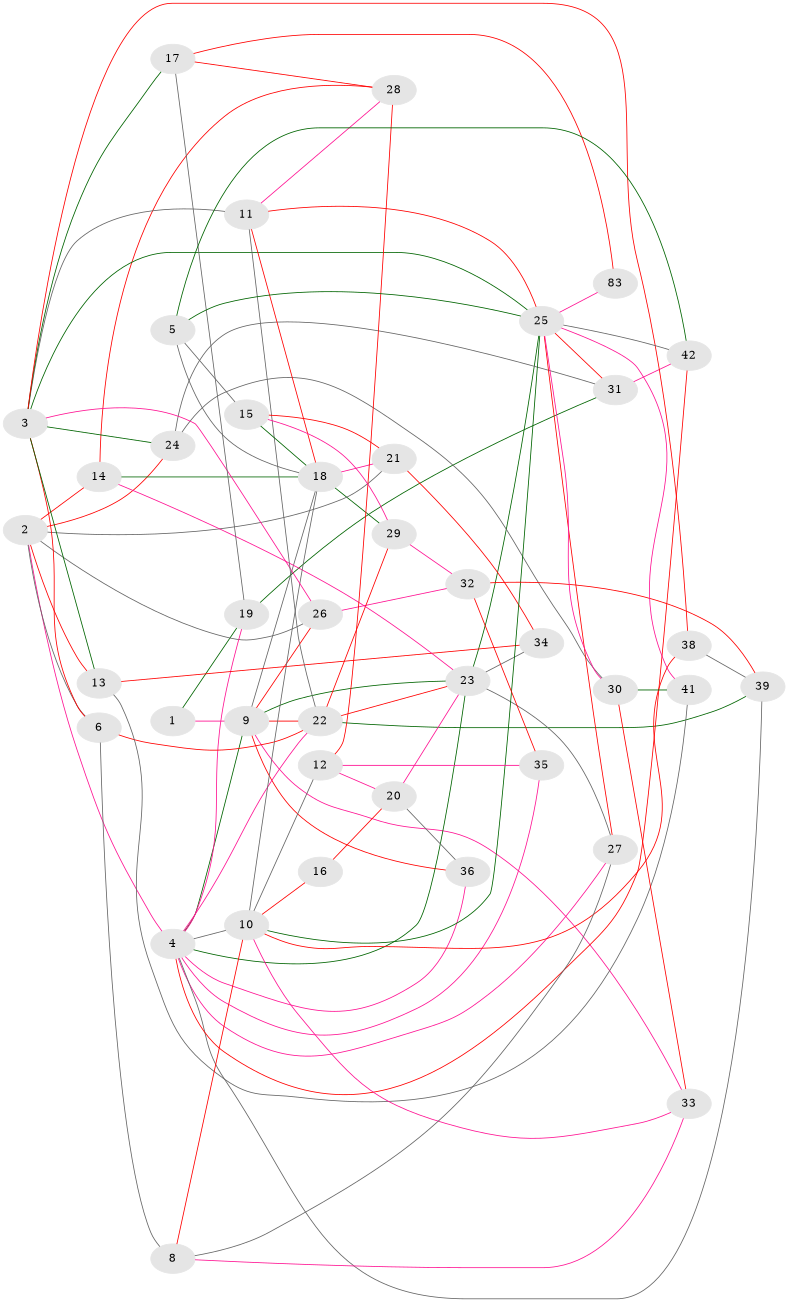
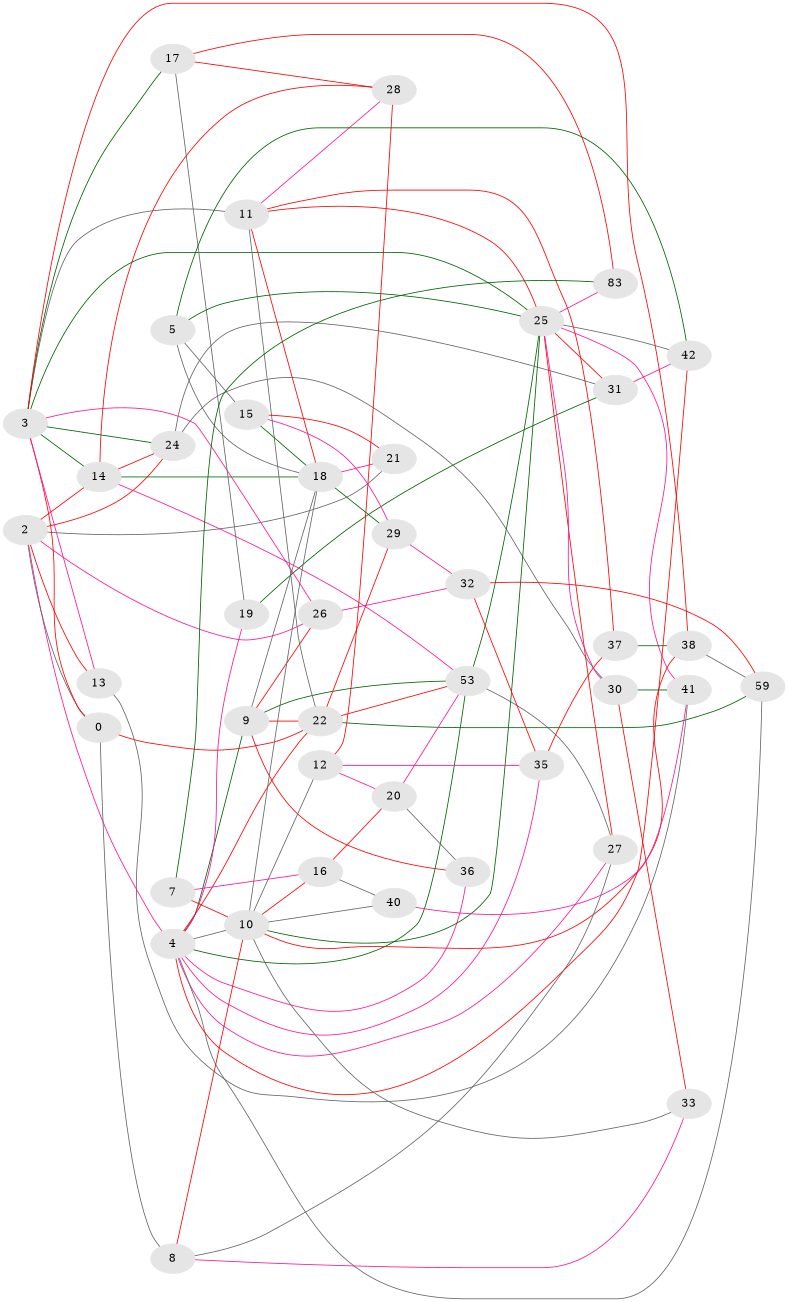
edge "3" -- "14": added
edge "24" -- "14": added
edge "3" -- "13": color darkgreen -> deeppink
edge "2" -- "26": color gray40 -> deeppink
node "34": removed
node "37": added
node "23": label "23" -> "53"
node "39": label "39" -> "59"
node "1": removed
node "6": label "6" -> "0"
edge "22" -- "4": color deeppink -> red
edge "9" -- "33": removed
node "7": added
node "40": added
edge "10" -- "33": color deeppink -> gray40
